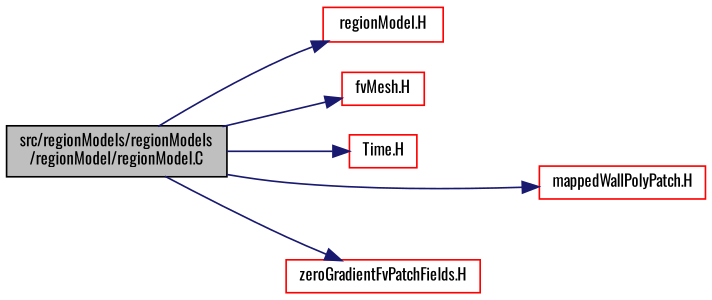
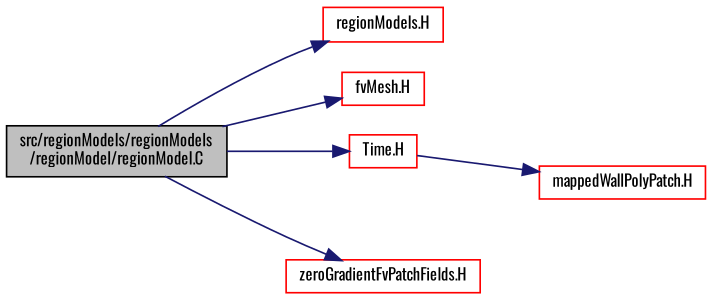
node "regionModel.H": label "regionModel.H" -> "regionModels.H"
edge "src/regionModels/regionModels /regionModel/regionModel.C" -> "mappedWallPolyPatch.H": now "Time.H" -> "mappedWallPolyPatch.H"
